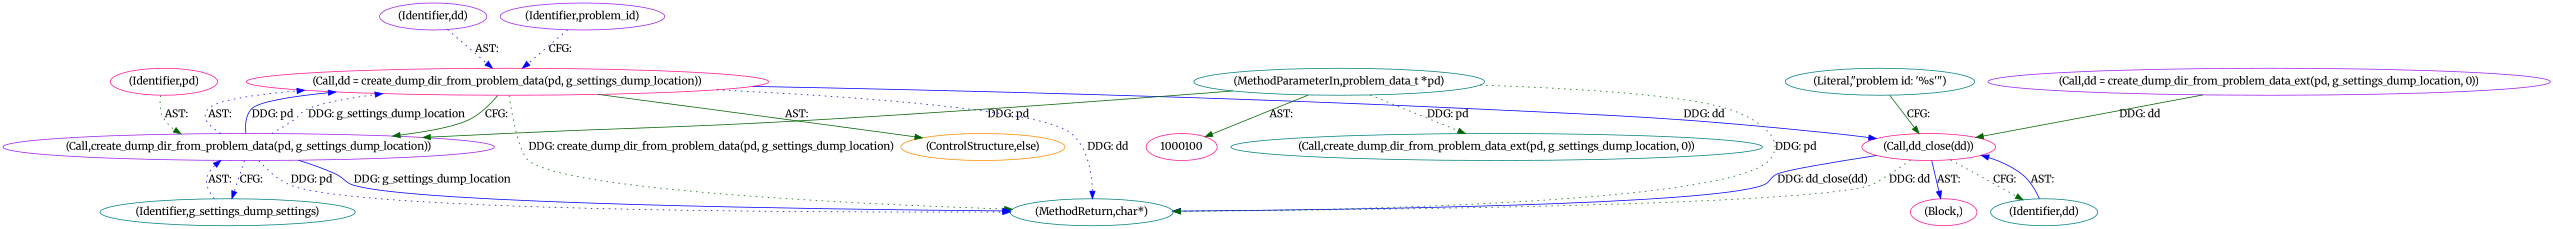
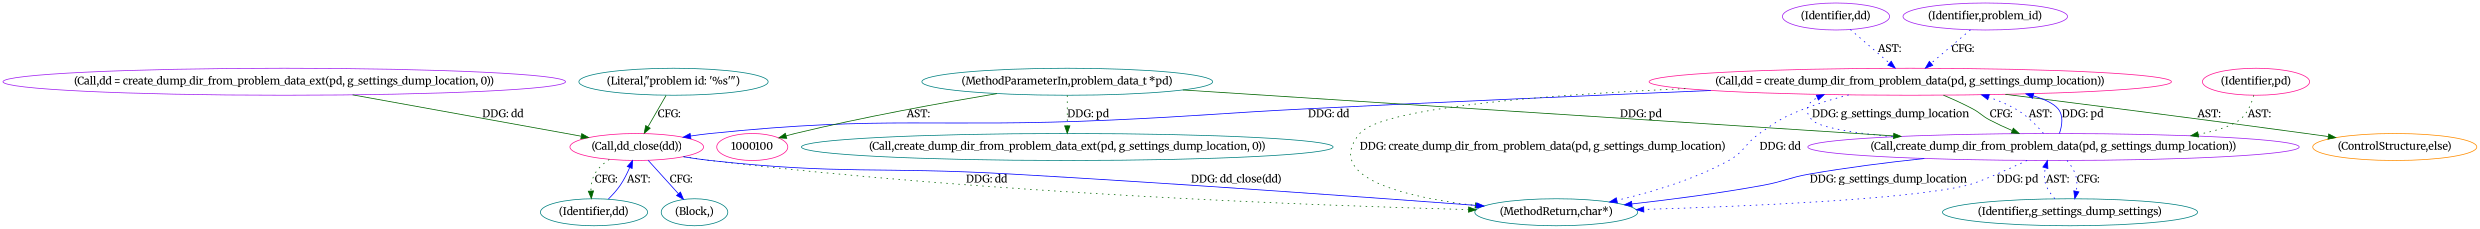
edge "(Call,dd_close(dd))" -> "(Block,)": label "AST: " -> "CFG: "
edge "(MethodParameterIn,problem_data_t *pd)" -> "(MethodReturn,char*)": removed, label "DDG: pd"
node "(Block,)": color deeppink -> teal
